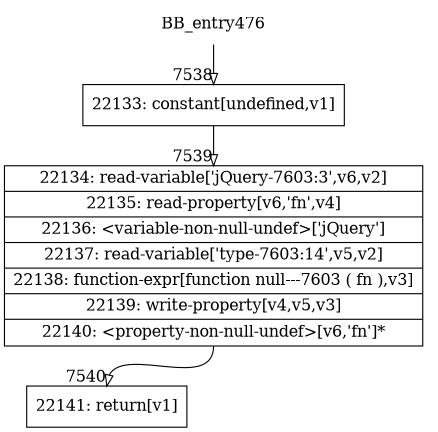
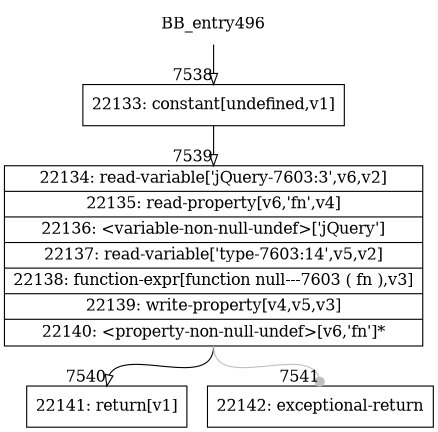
node "BB_entry476": label "BB_entry476" -> "BB_entry496"
node "22142: exceptional-return": added
